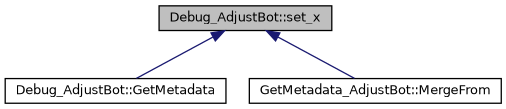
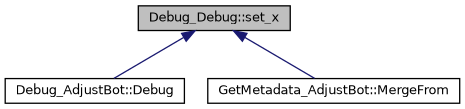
node "Debug_AdjustBot::set_x": label "Debug_AdjustBot::set_x" -> "Debug_Debug::set_x"
node "Debug_AdjustBot::GetMetadata": label "Debug_AdjustBot::GetMetadata" -> "Debug_AdjustBot::Debug"
